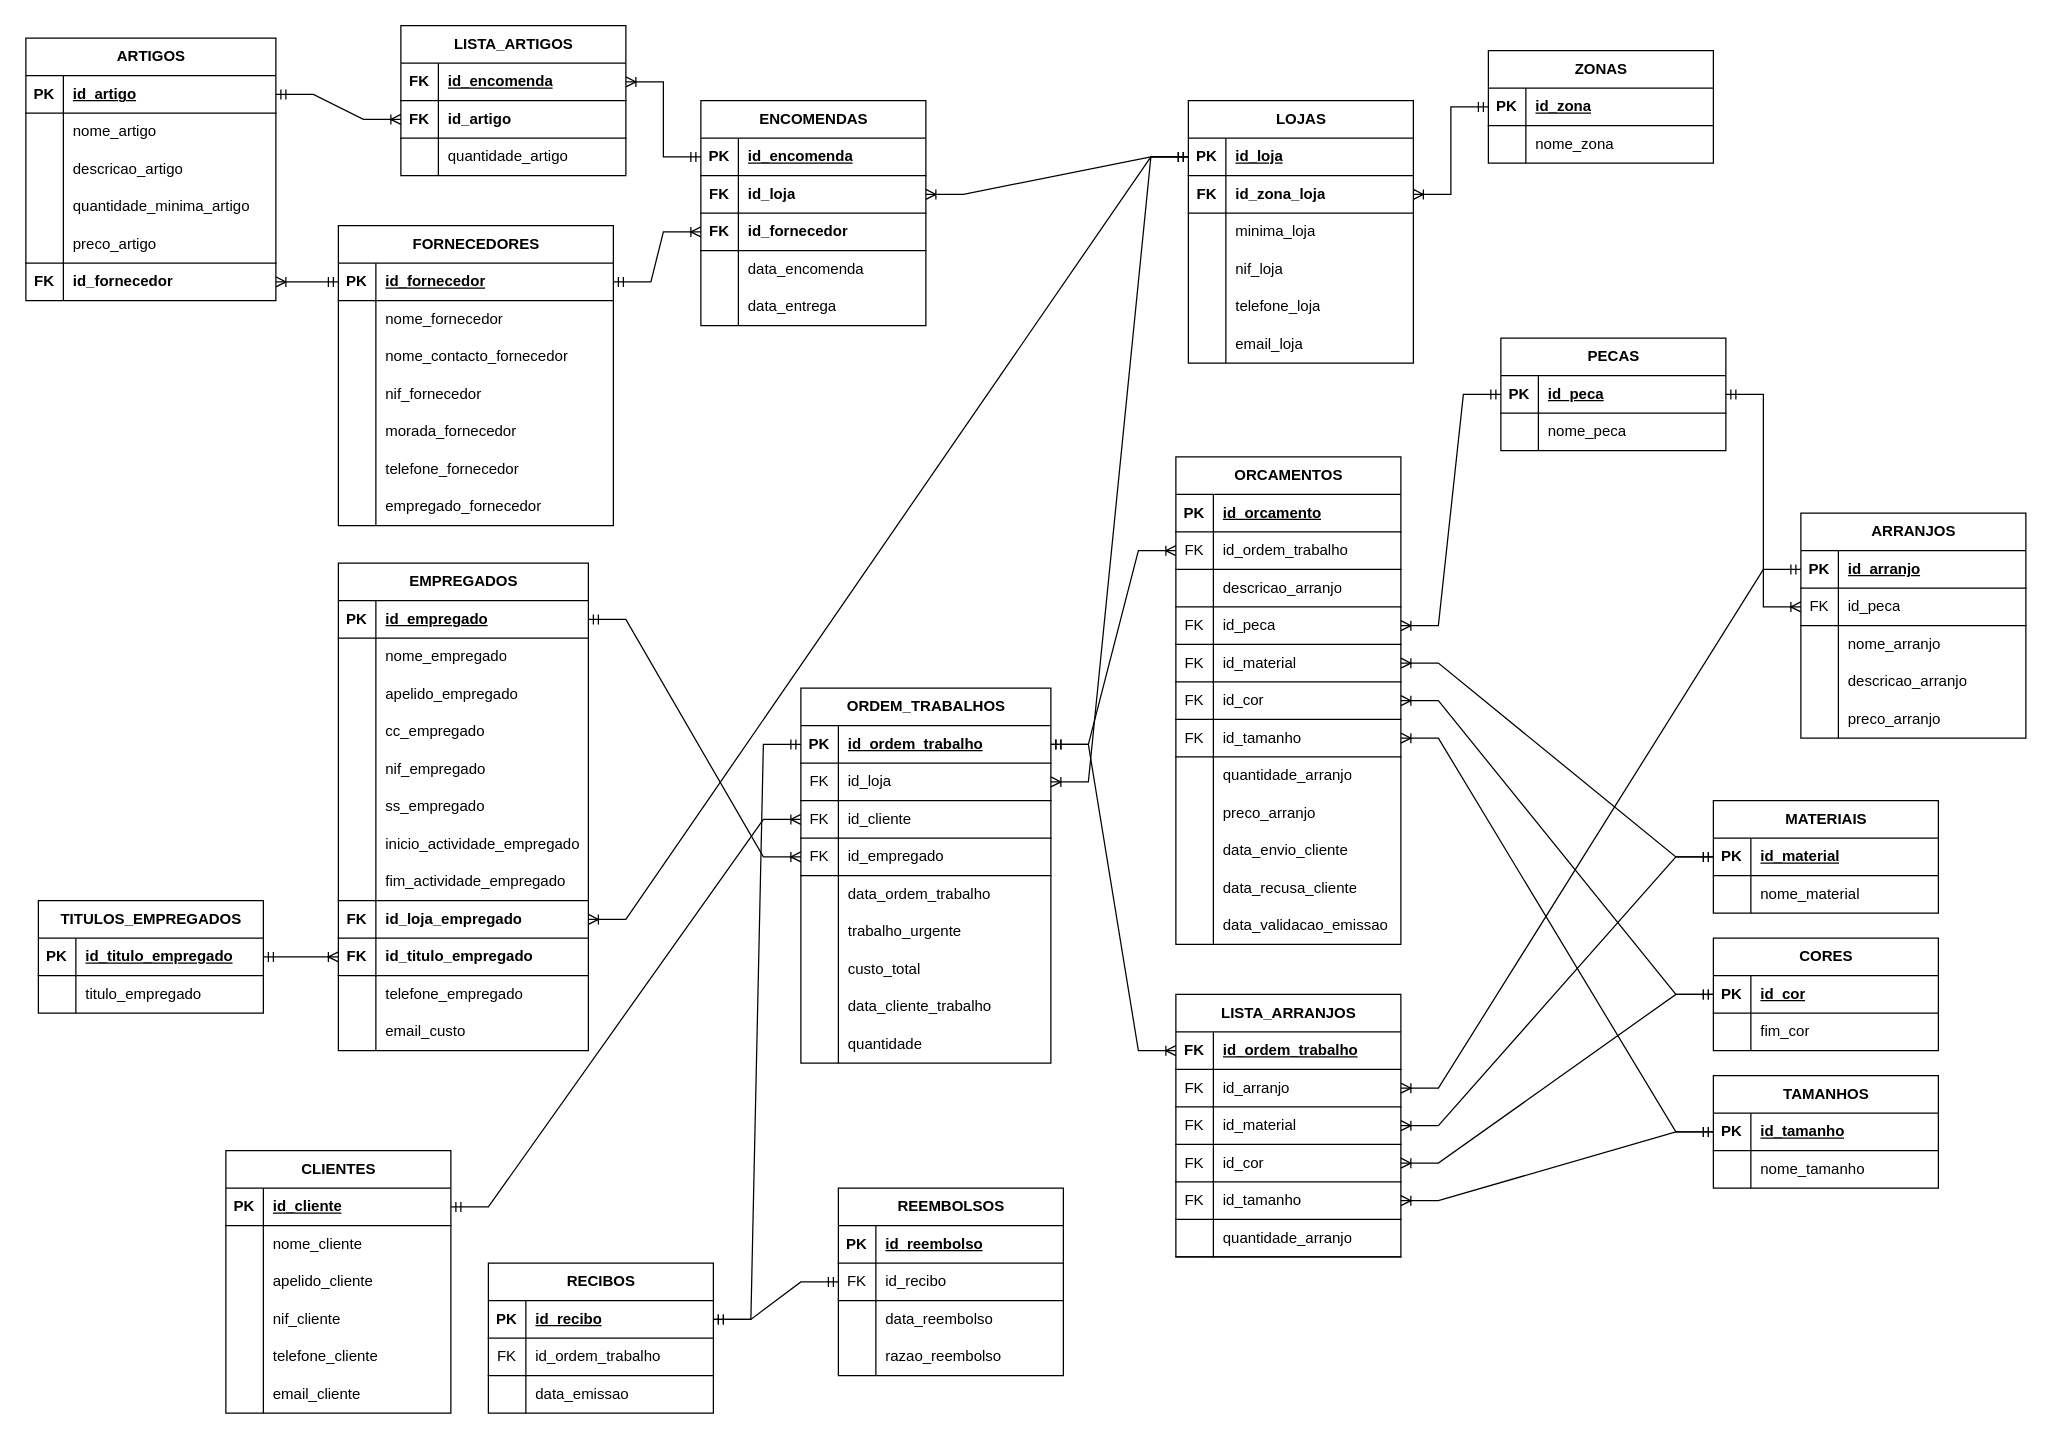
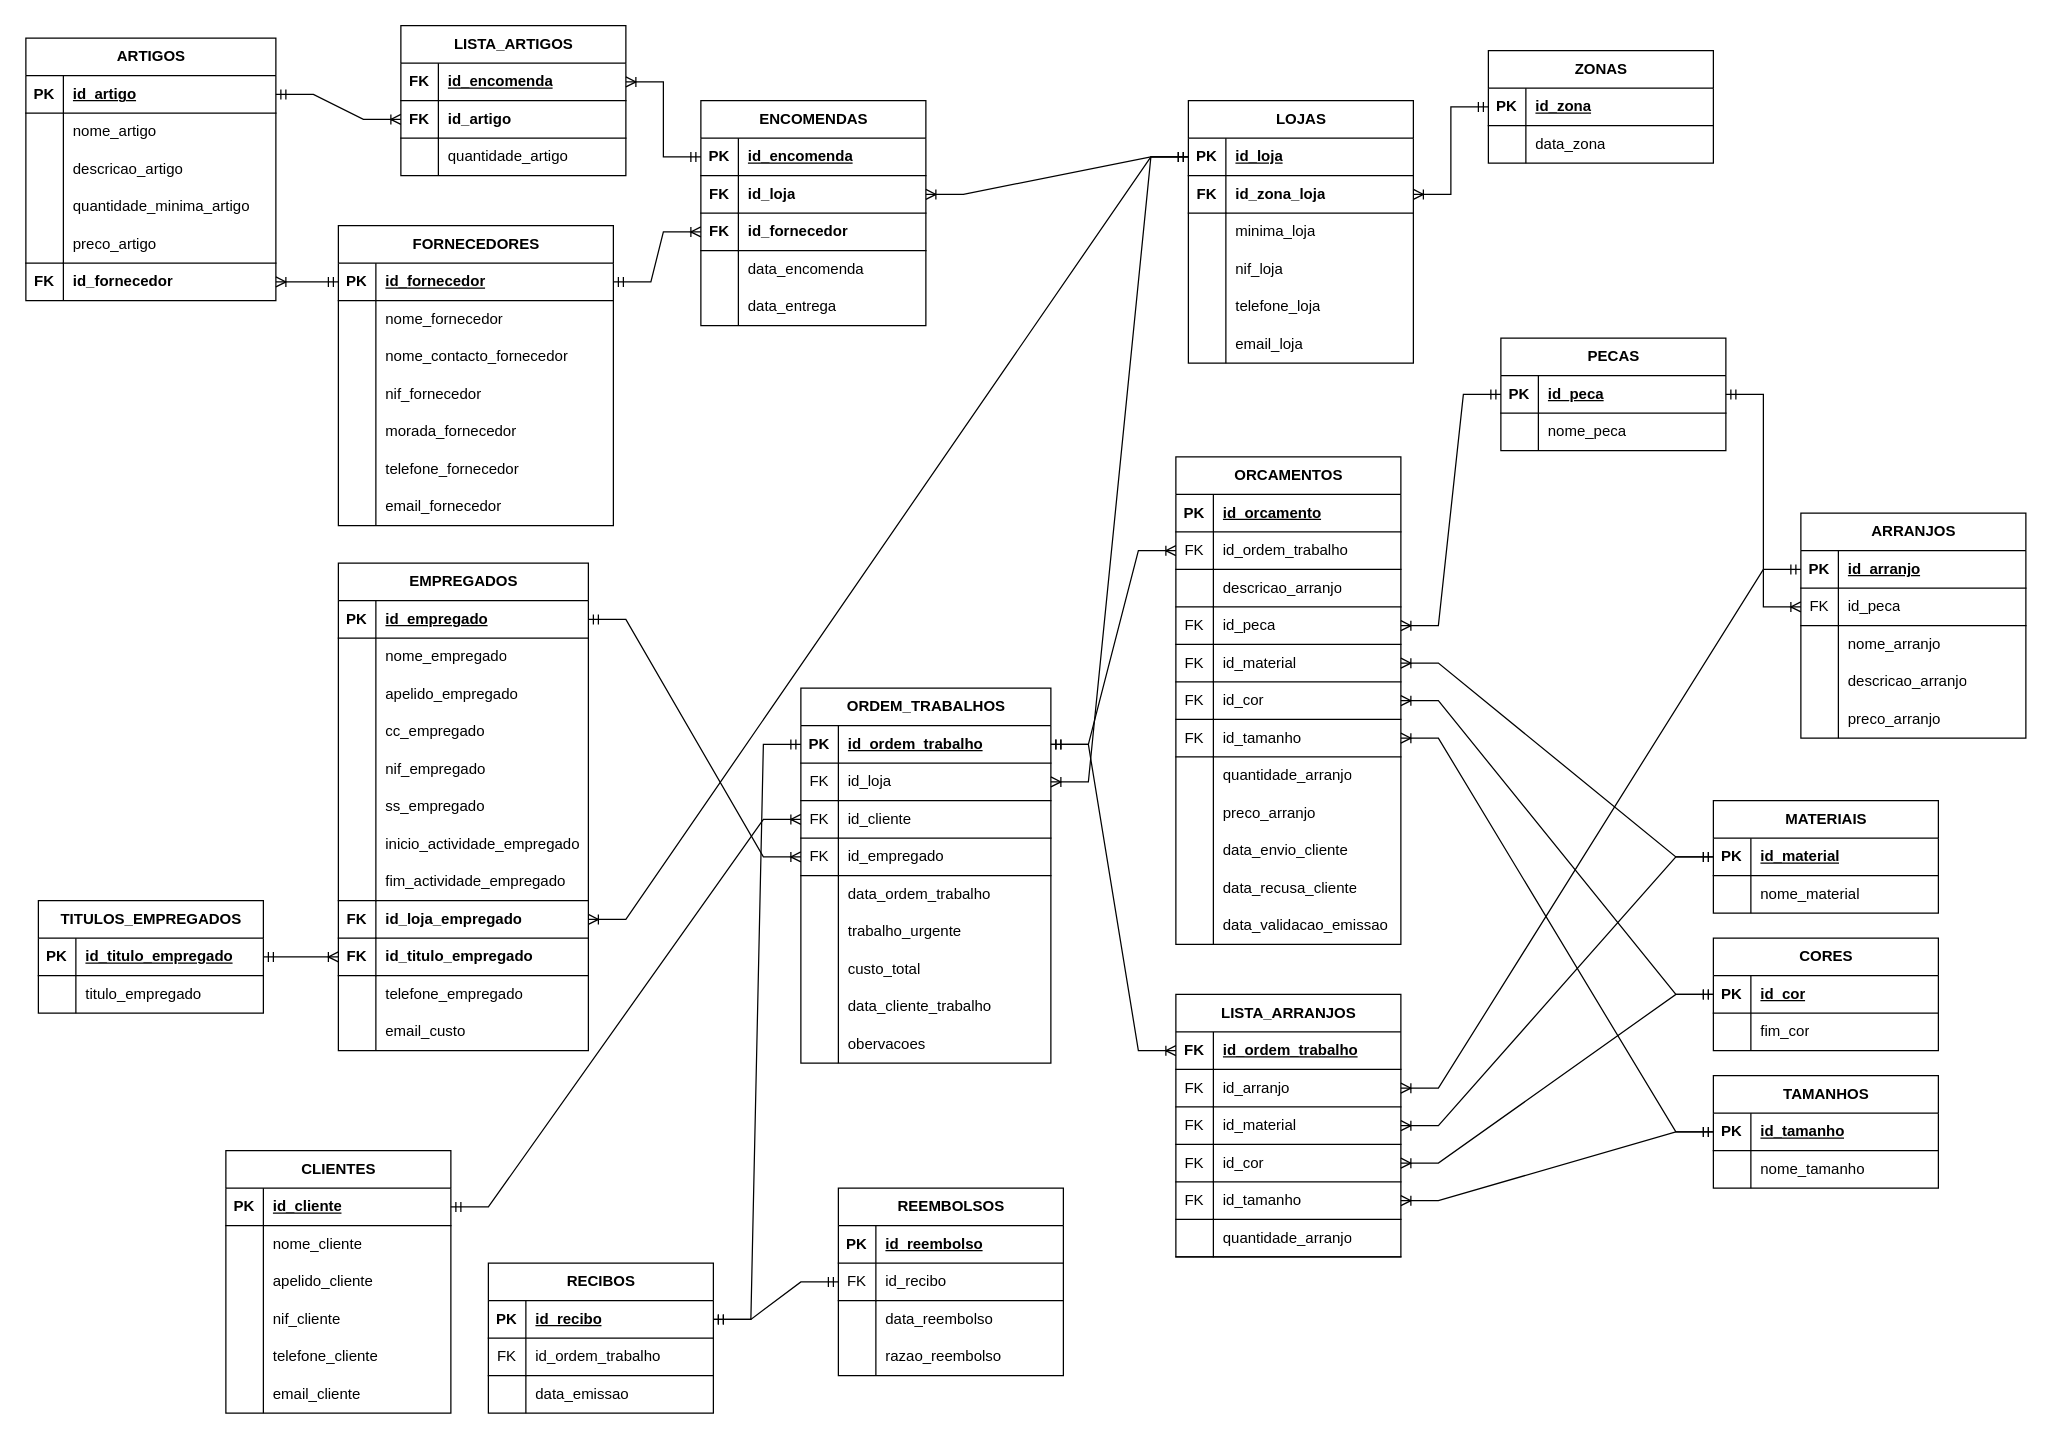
node "nome_zona": label "nome_zona" -> "data_zona"
node "empregado_fornecedor": label "empregado_fornecedor" -> "email_fornecedor"
node "quantidade": label "quantidade" -> "obervacoes"
